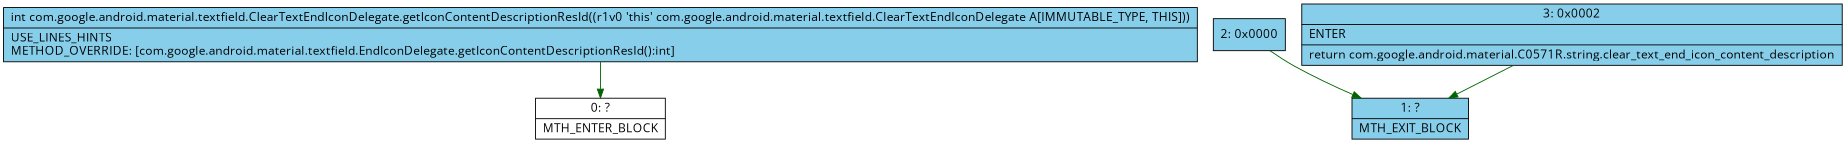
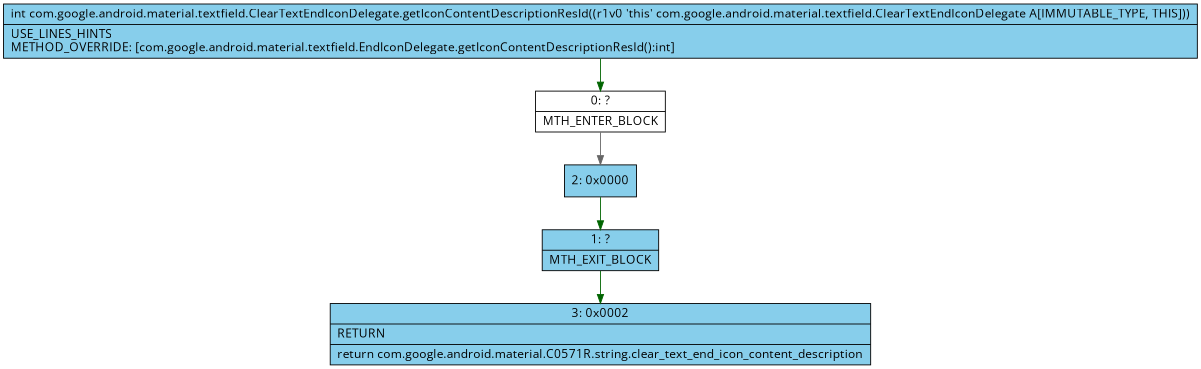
node "3: 0x0002": text "ENTER" -> "RETURN"
edge "3: 0x0002" -> "1: ?": reversed
edge "0: ?" -> "2: 0x0000": added
